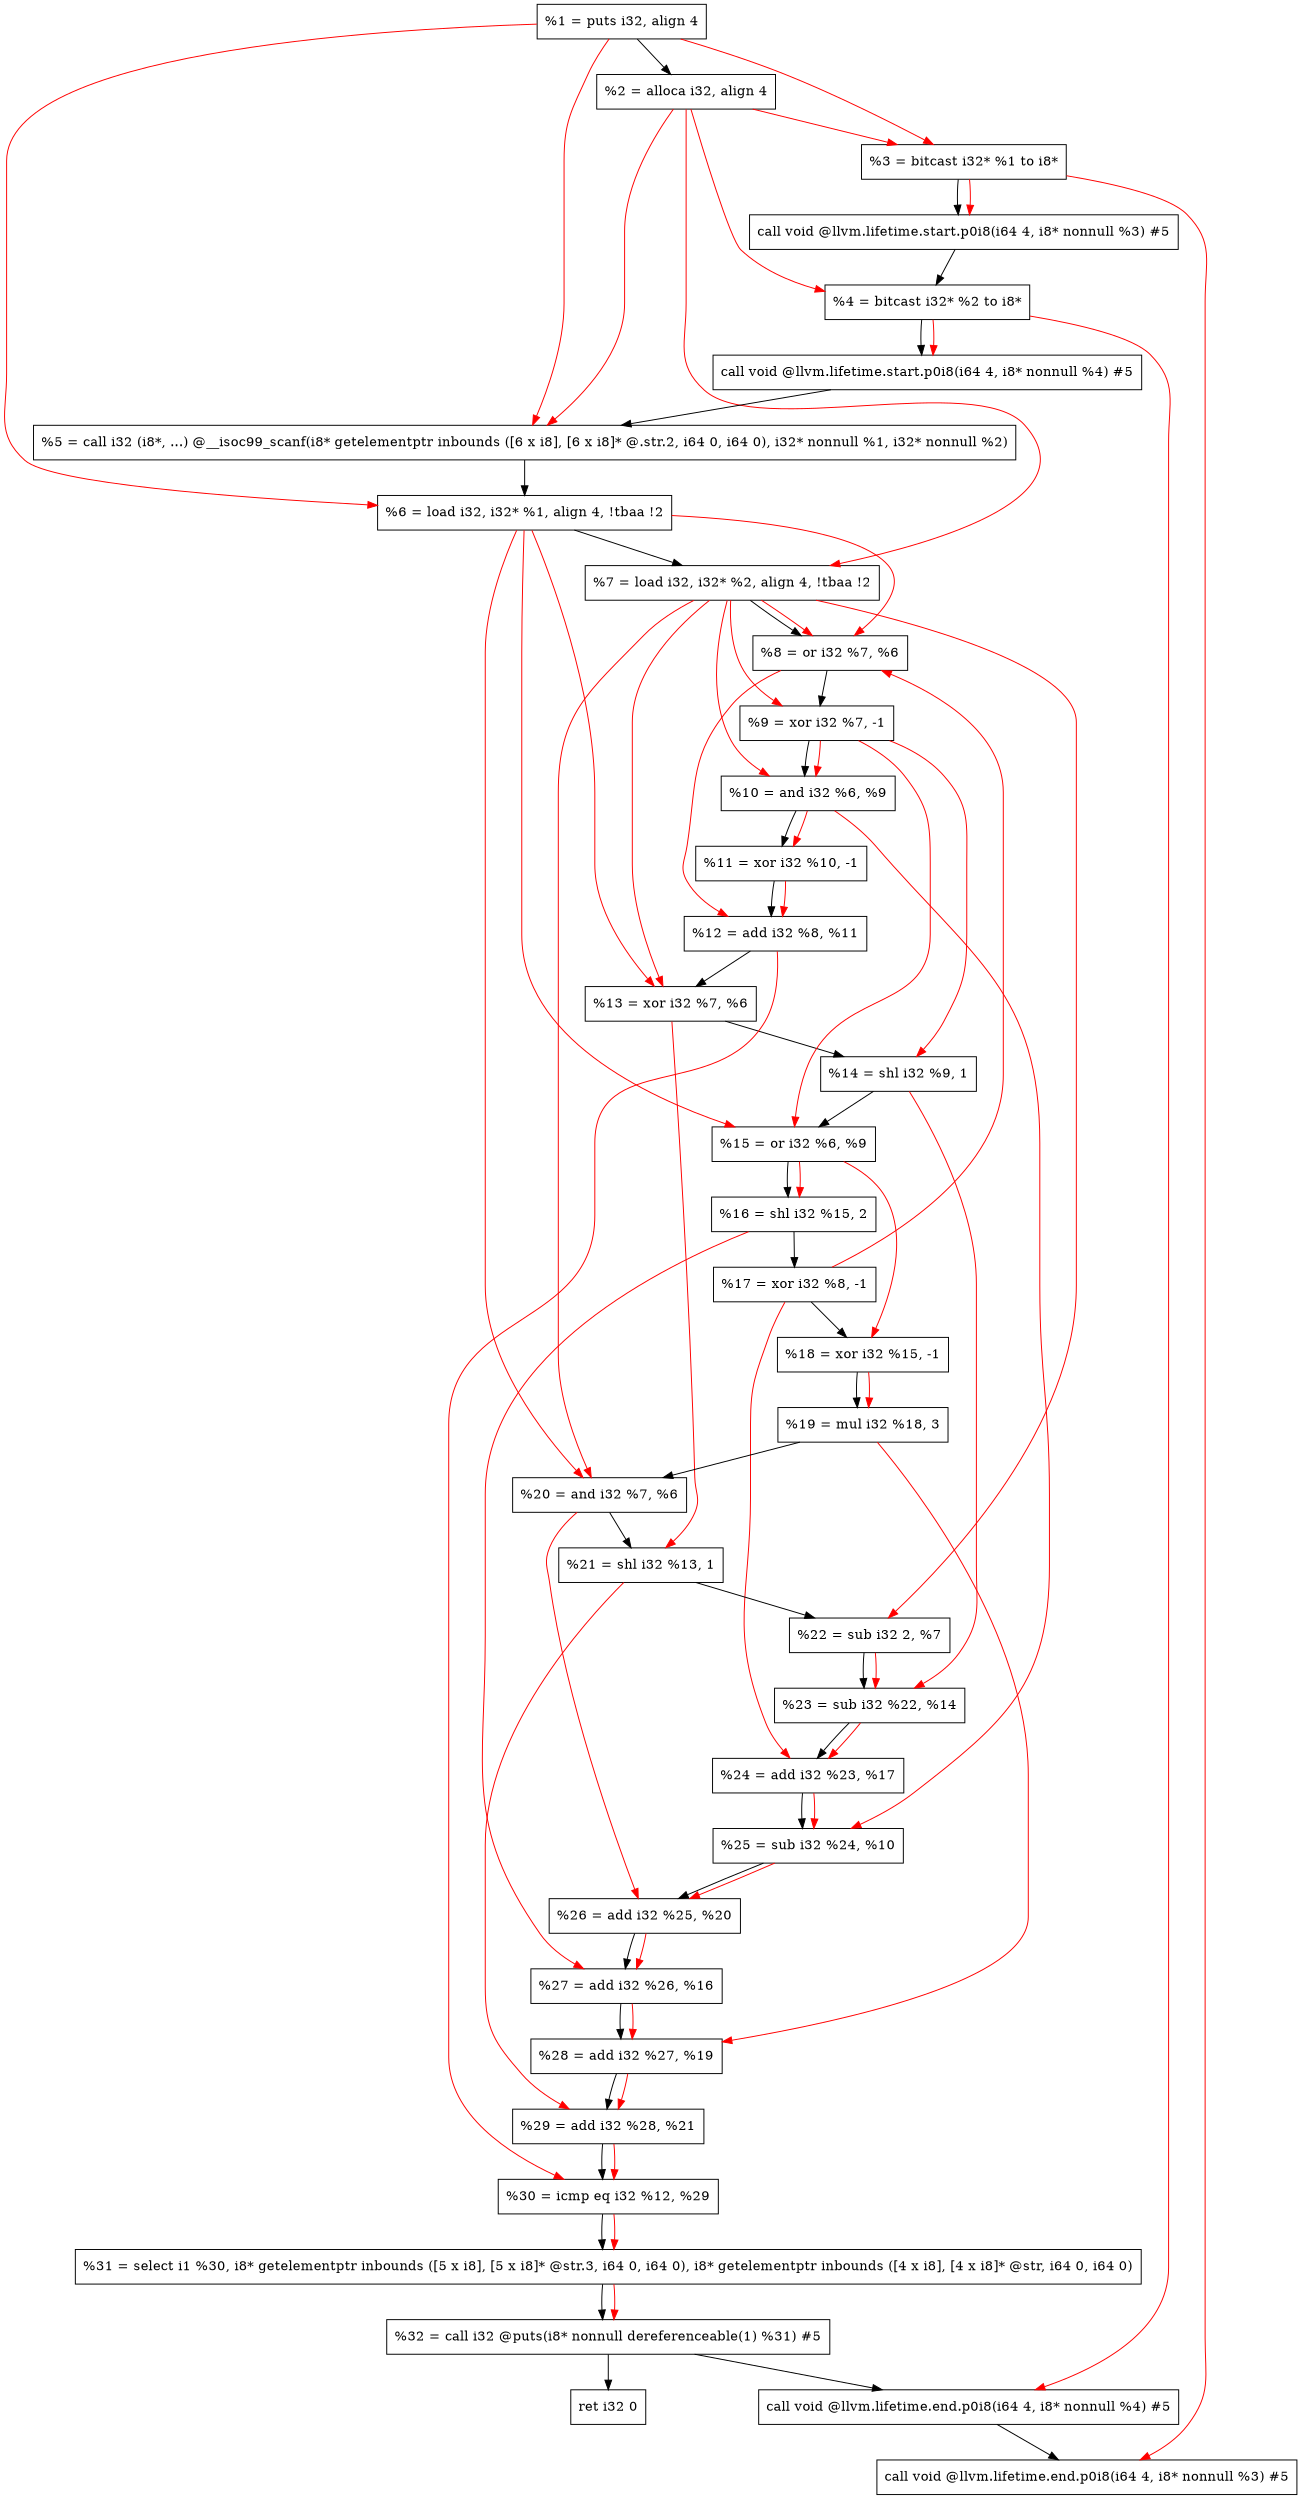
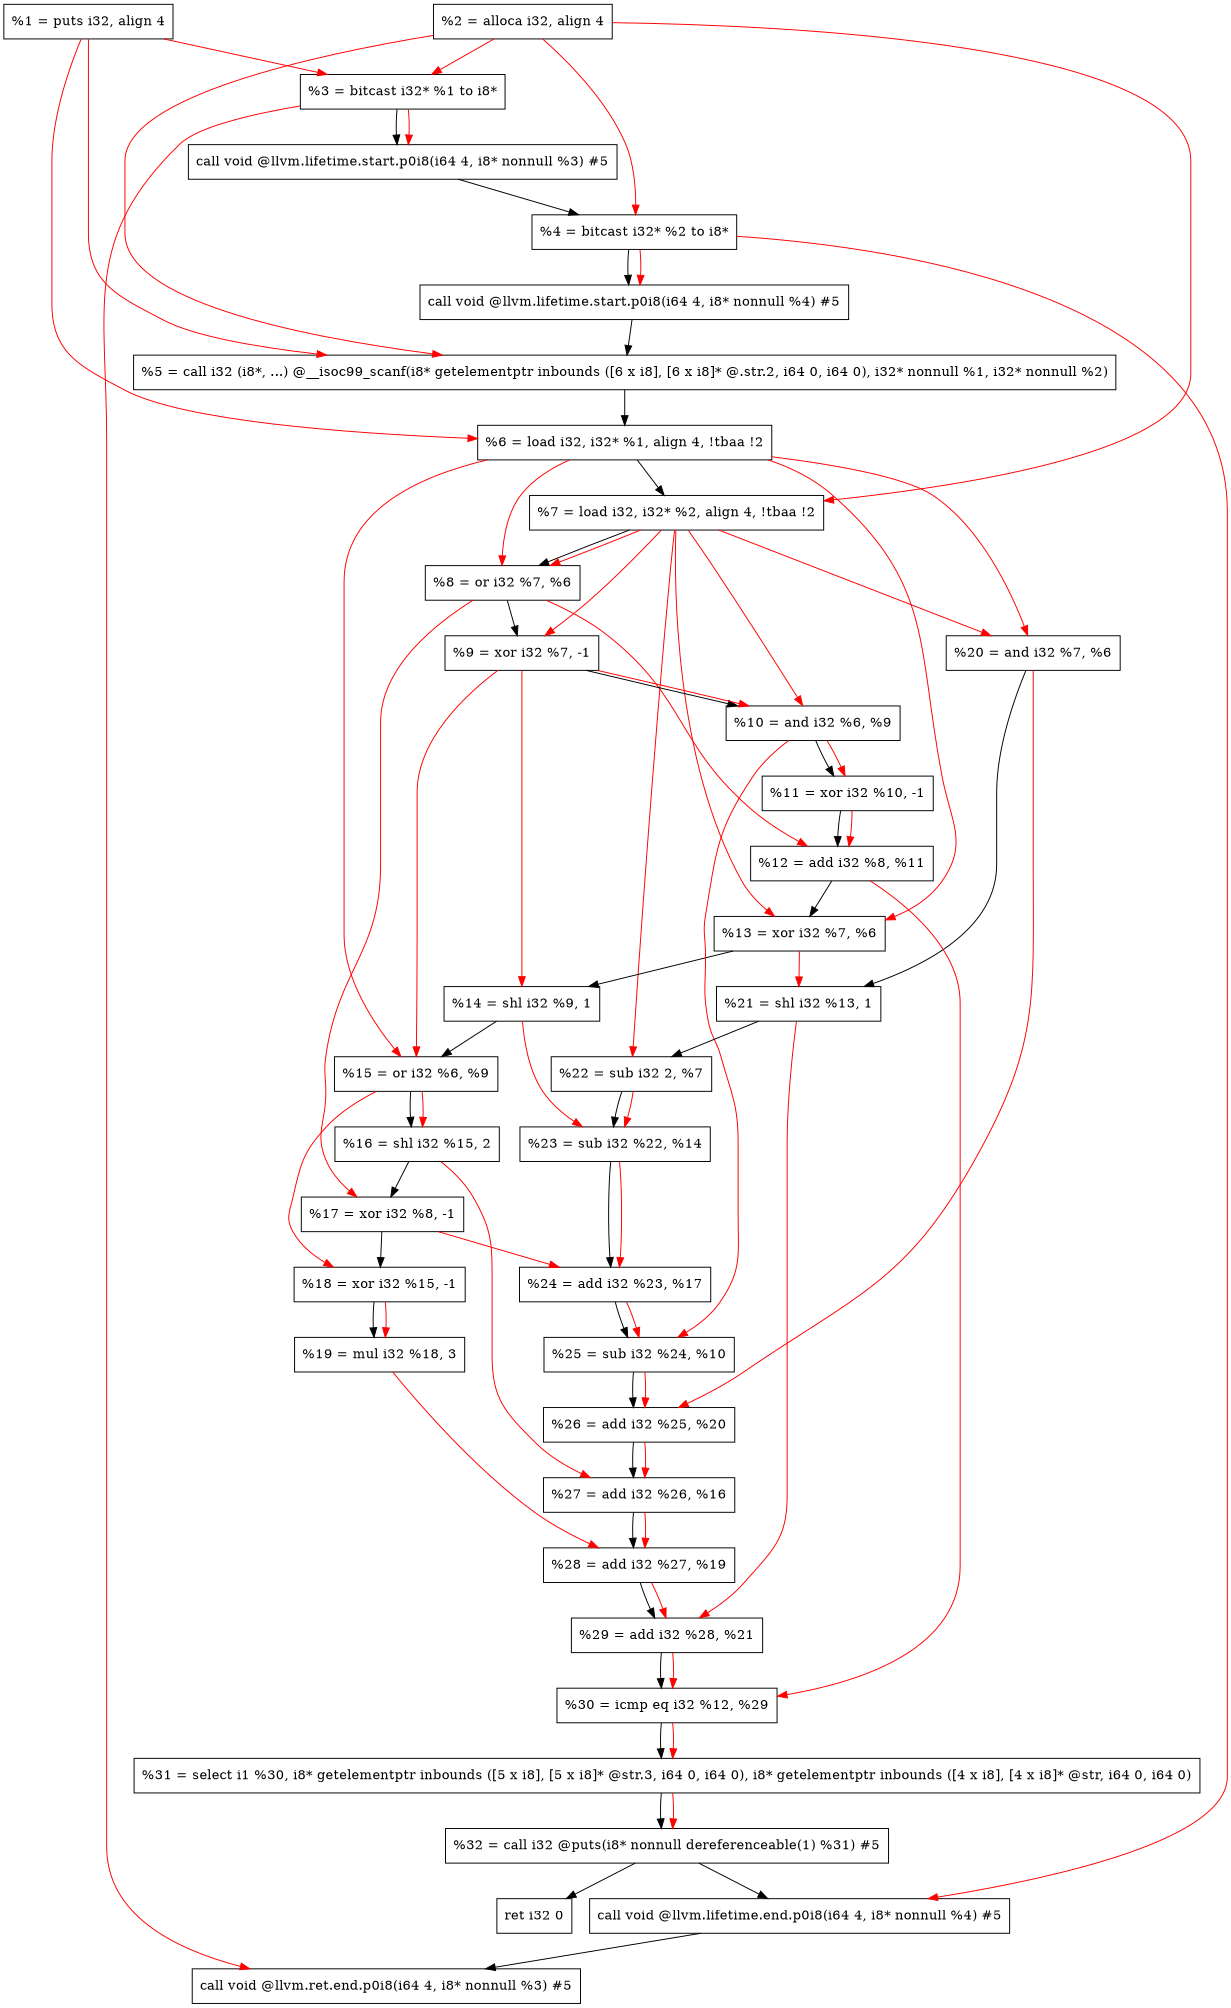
edge "%1 = puts i32, align 4" -> "%2 = alloca i32, align 4": removed
edge "%17 = xor i32 %8, -1" -> "%8 = or i32 %7, %6": reversed
edge "%19 = mul i32 %18, 3" -> "%20 = and i32 %7, %6": removed
node "call void @llvm.lifetime.end.p0i8(i64 4, i8* nonnull %3) #5": label "call void @llvm.lifetime.end.p0i8(i64 4, i8* nonnull %3) #5" -> "call void @llvm.ret.end.p0i8(i64 4, i8* nonnull %3) #5"
